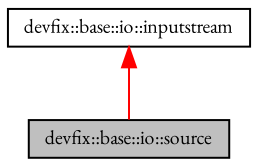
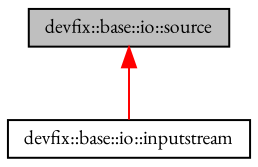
edge "devfix::base::io::source" -> "devfix::base::io::inputstream": reversed
